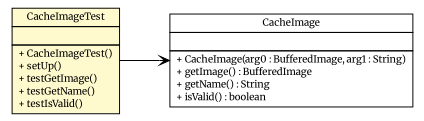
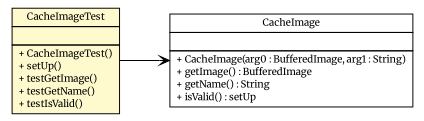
node "CacheImage": text "+ isValid() : boolean" -> "+ isValid() : setUp"
